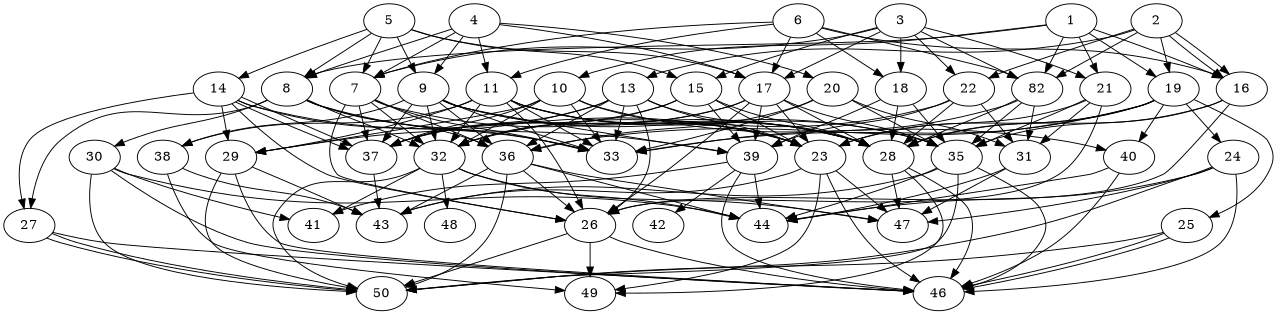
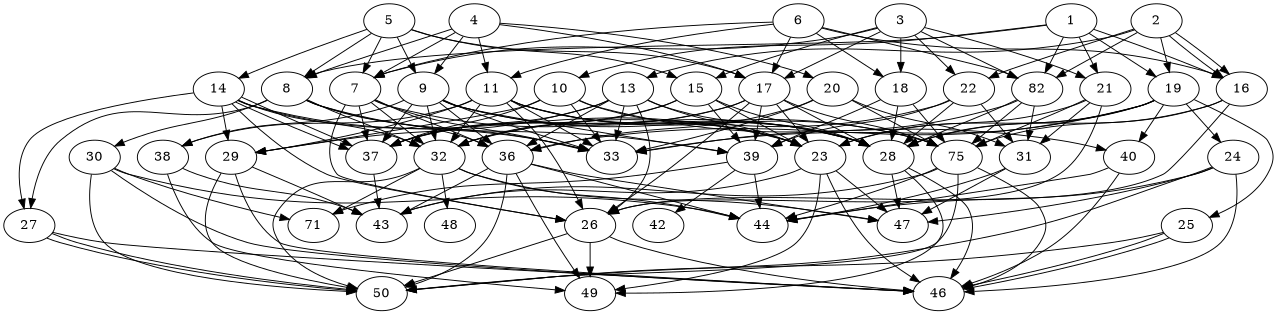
edge "10" -> "32": now "14" -> "32"
node "35": label "35" -> "75"
edge "36" -> "26": now "36" -> "49"
node "41": label "41" -> "71"
edge "39" -> "46": removed
